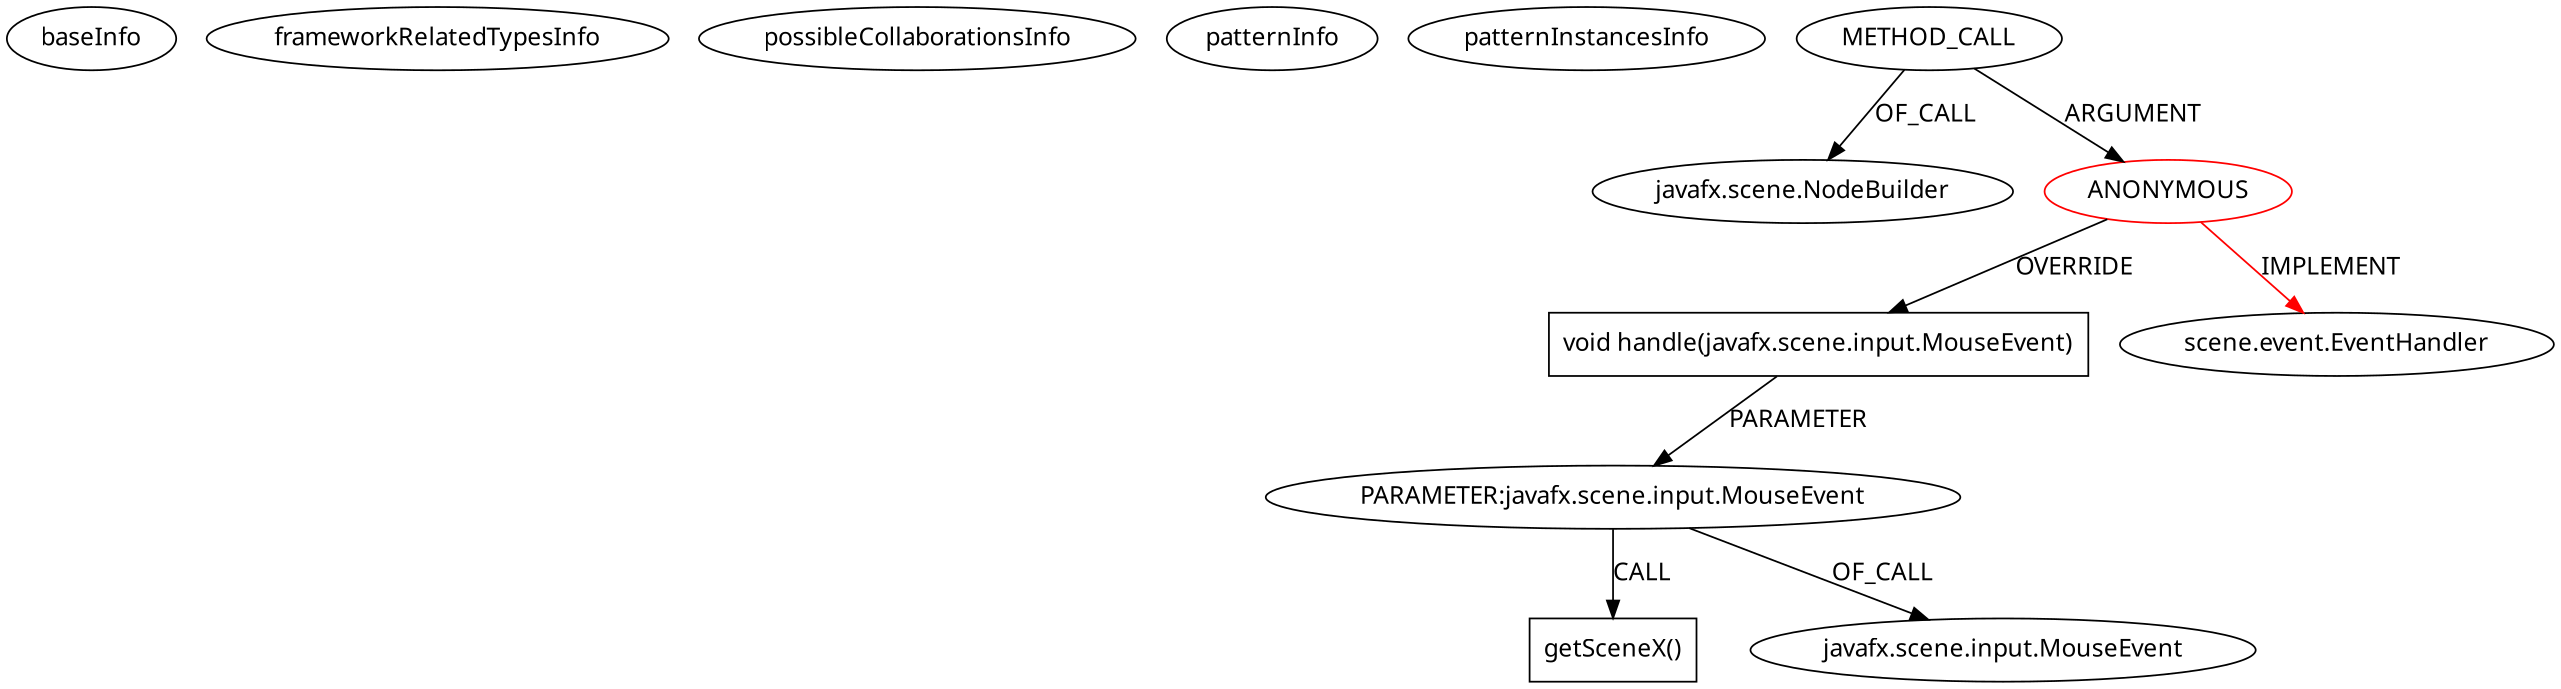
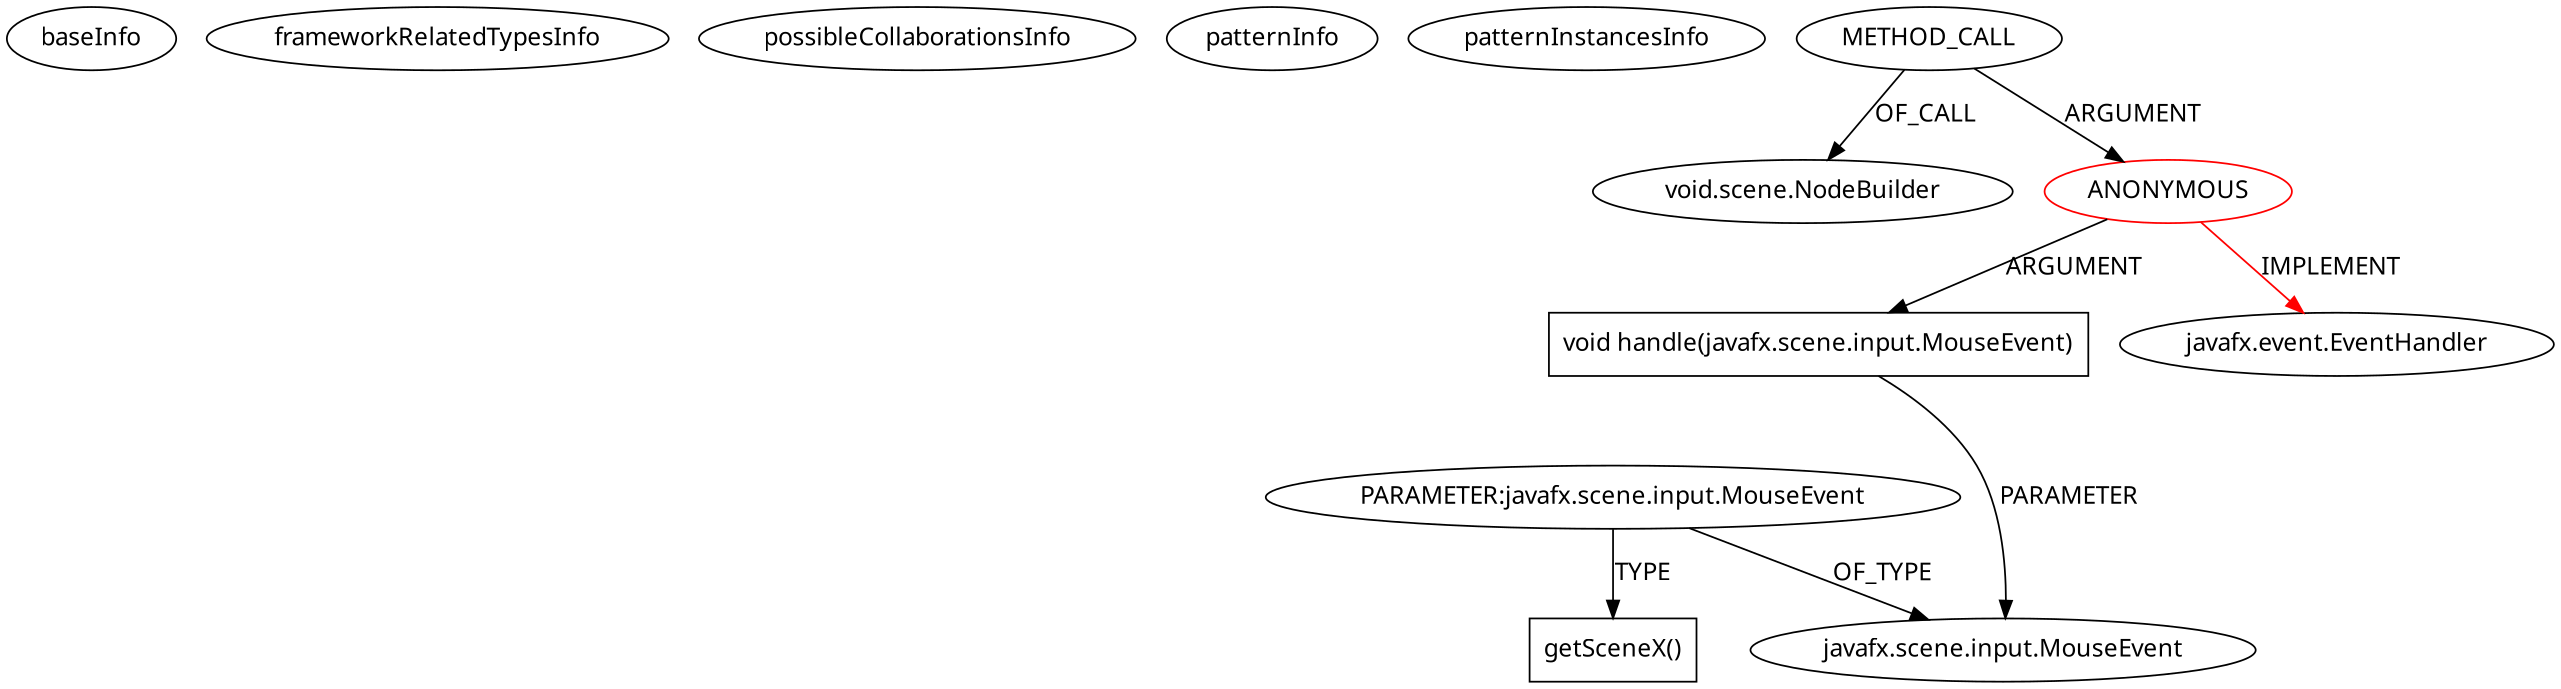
node "javafx.scene.NodeBuilder": label "javafx.scene.NodeBuilder" -> "void.scene.NodeBuilder"
edge "ANONYMOUS" -> "void handle(javafx.scene.input.MouseEvent)": label "OVERRIDE" -> "ARGUMENT"
node "scene.event.EventHandler": label "scene.event.EventHandler" -> "javafx.event.EventHandler"
edge "void handle(javafx.scene.input.MouseEvent)" -> "PARAMETER:javafx.scene.input.MouseEvent": now "void handle(javafx.scene.input.MouseEvent)" -> "javafx.scene.input.MouseEvent"
edge "PARAMETER:javafx.scene.input.MouseEvent" -> "getSceneX()": label "CALL" -> "TYPE"
edge "PARAMETER:javafx.scene.input.MouseEvent" -> "javafx.scene.input.MouseEvent": label "OF_CALL" -> "OF_TYPE"
